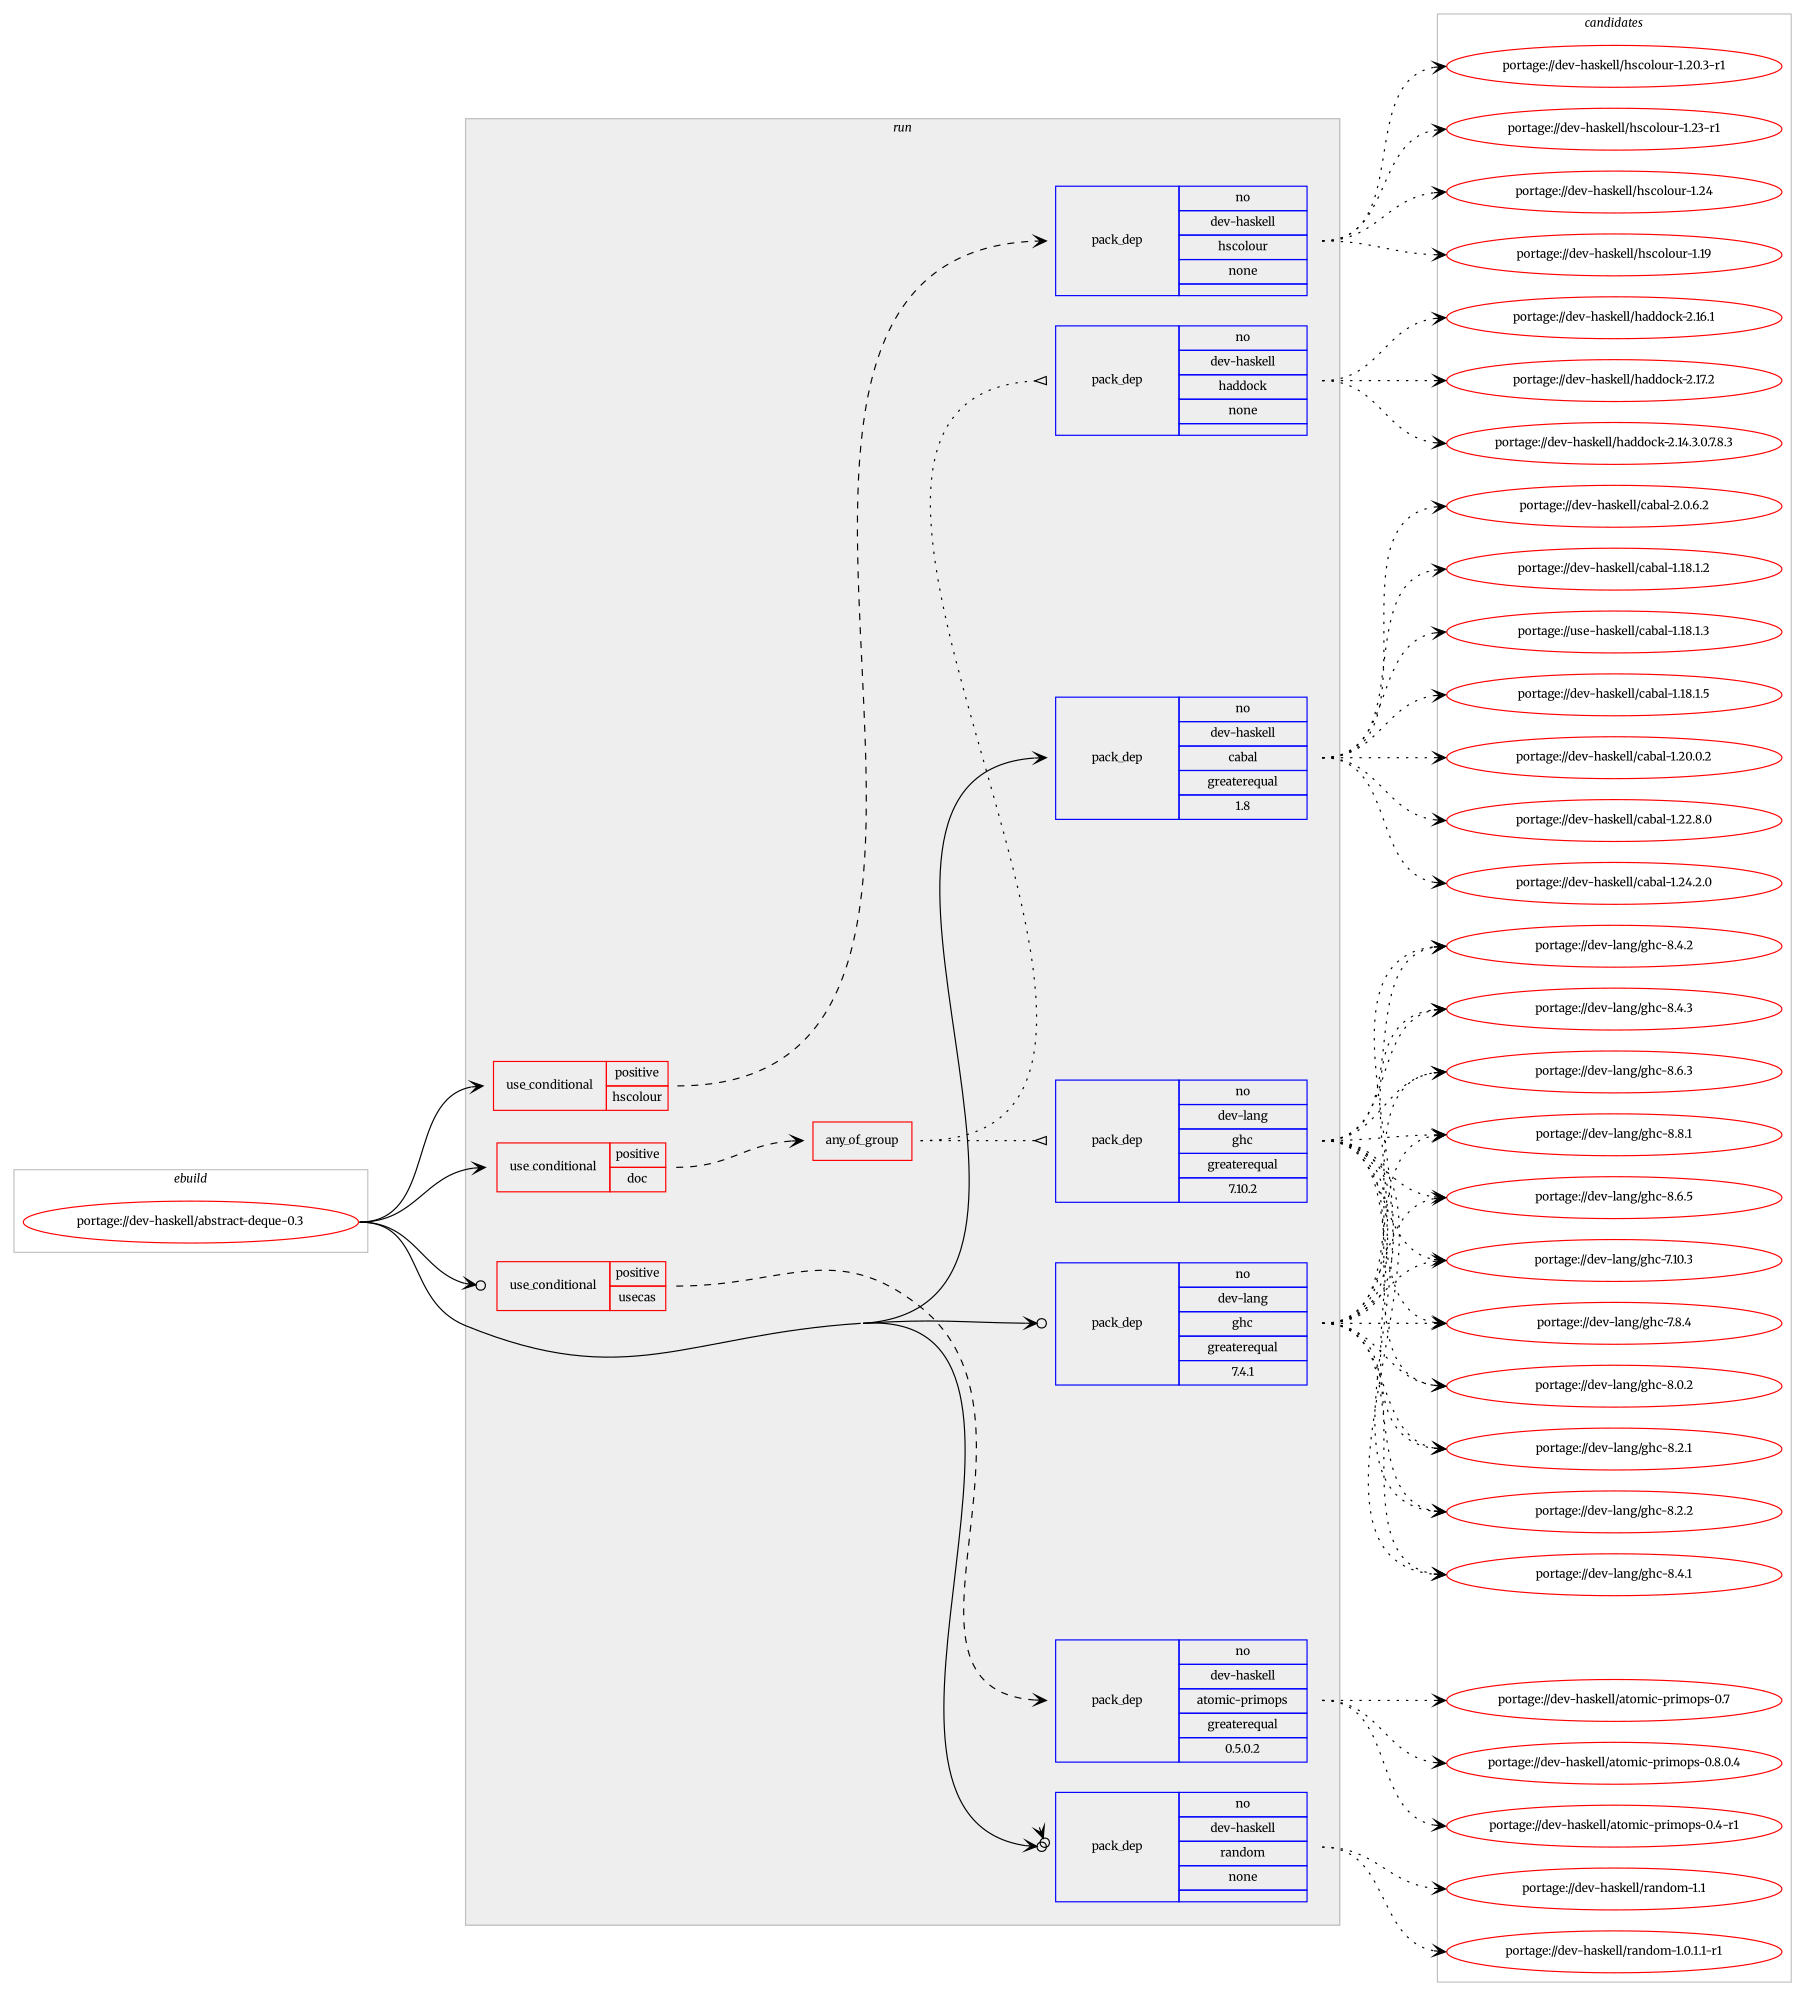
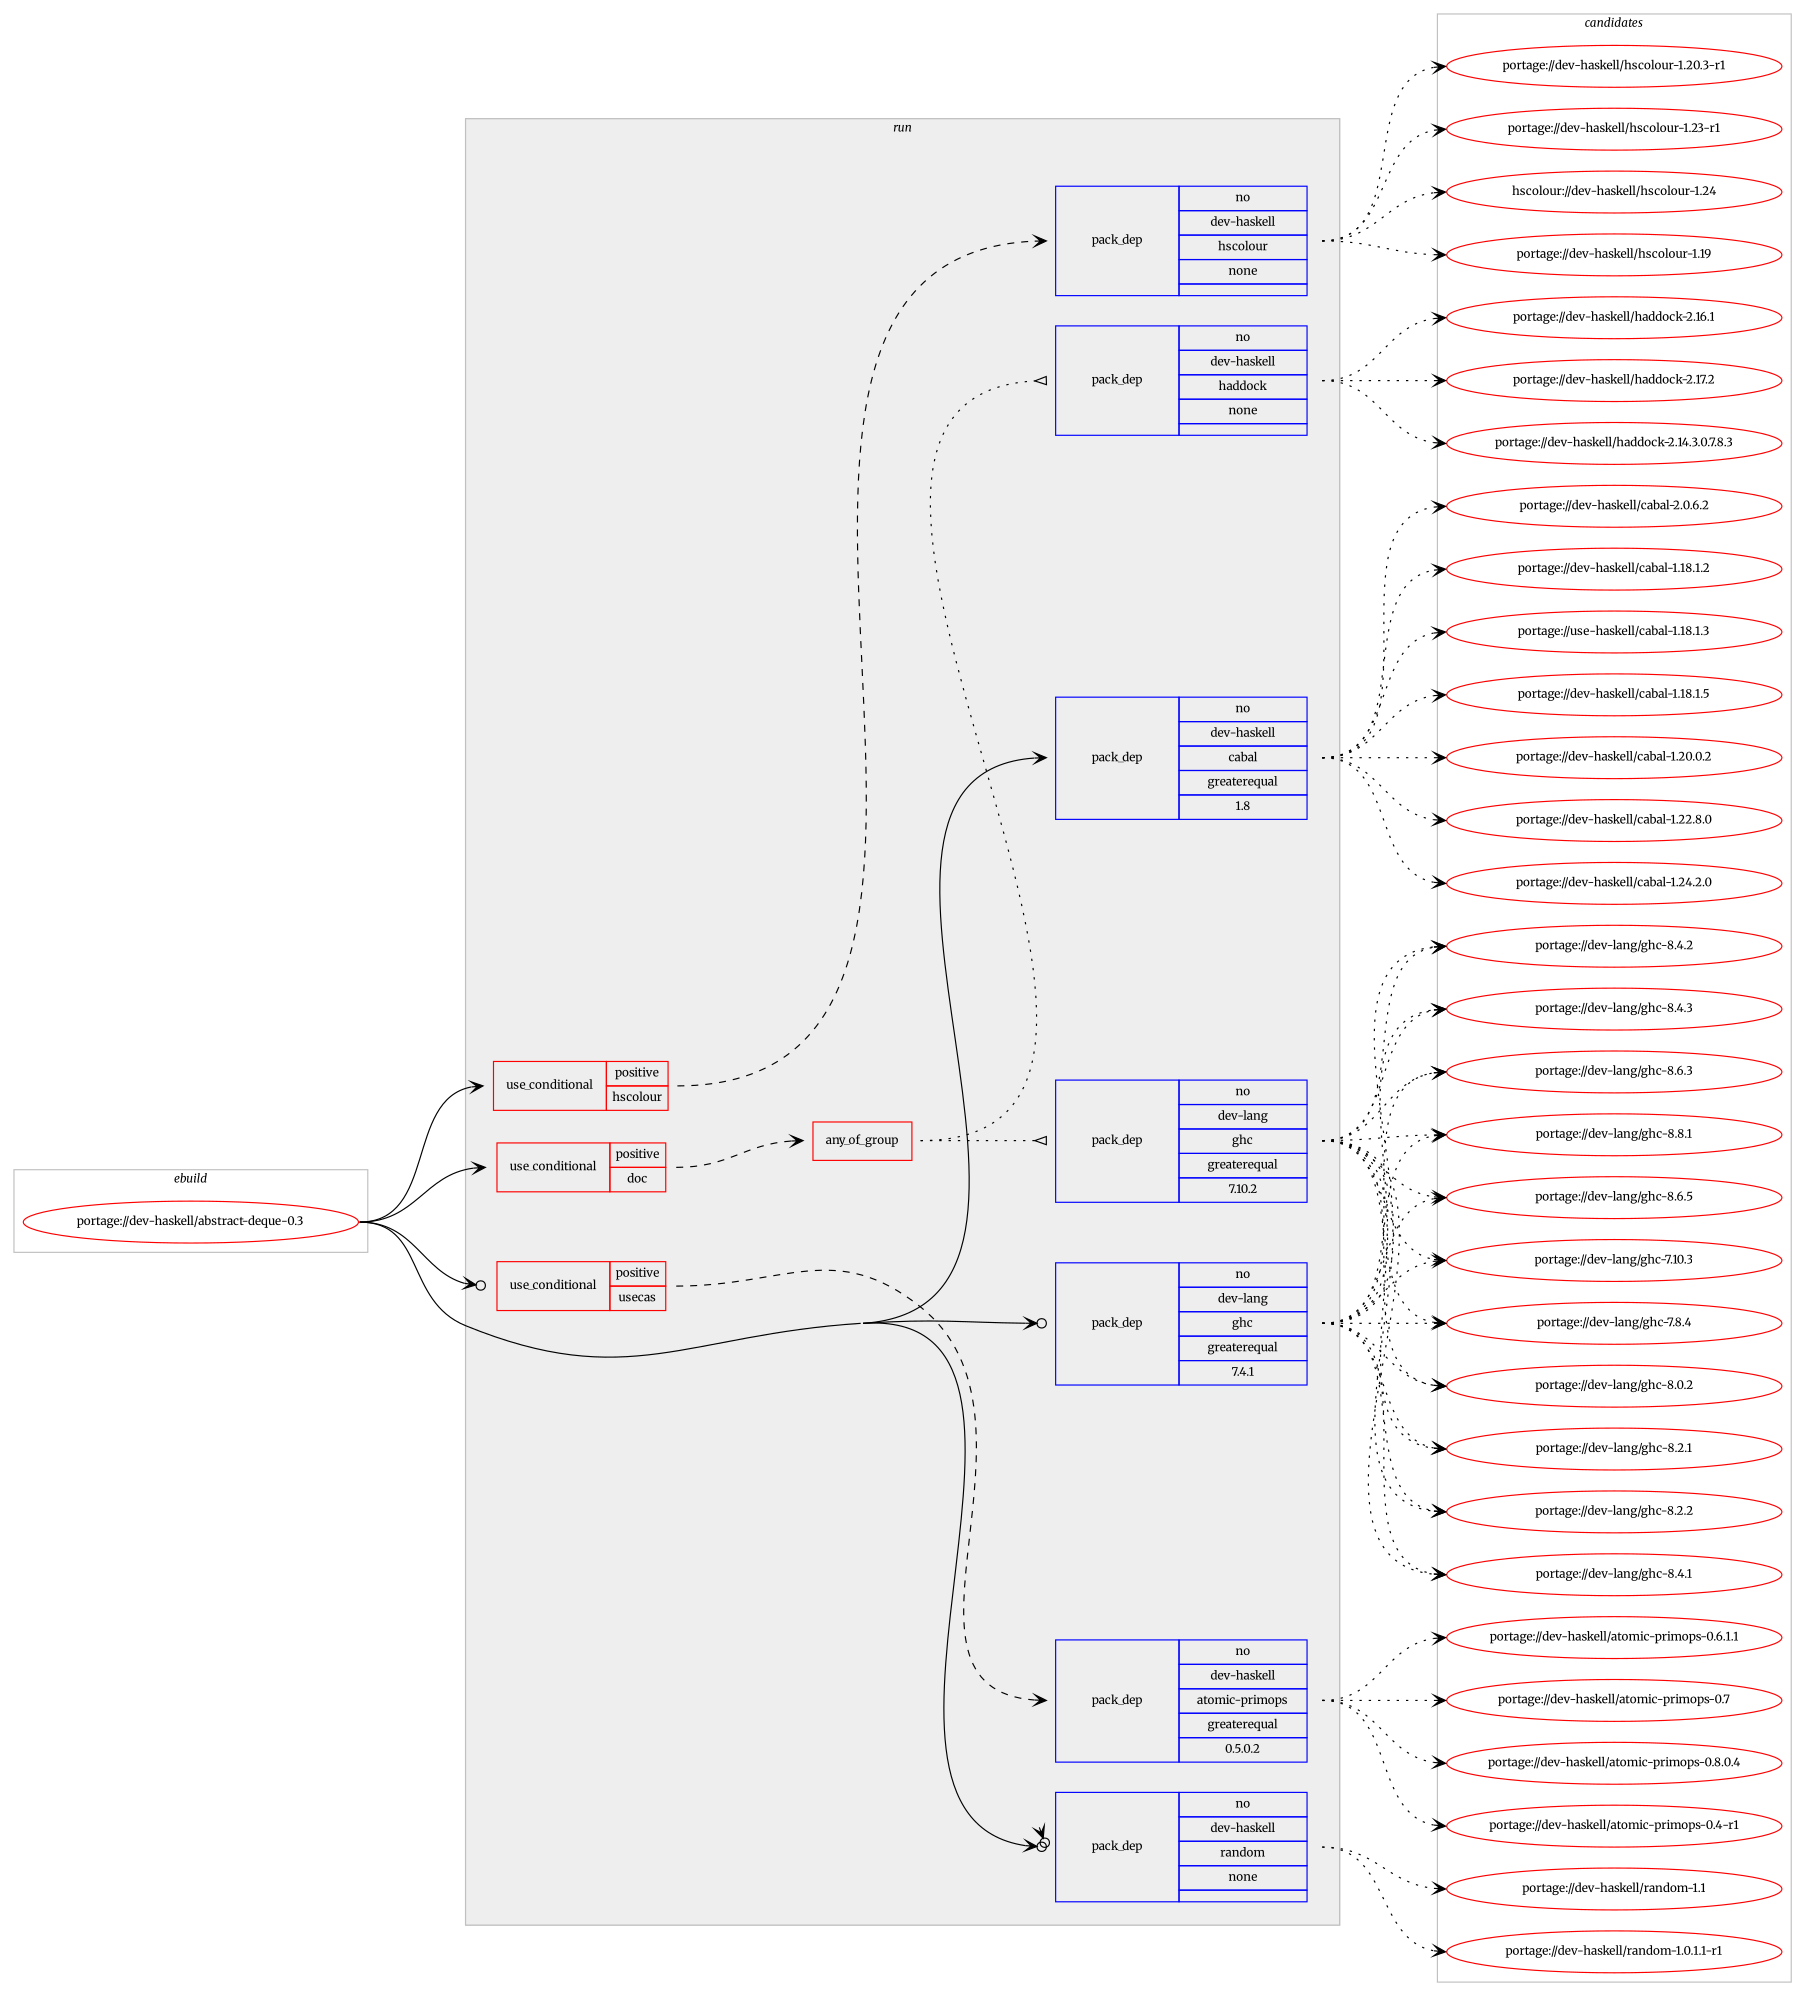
node "portage://dev-haskell/hscolour-1.24": label "portage://dev-haskell/hscolour-1.24" -> "hscolour://dev-haskell/hscolour-1.24"
node "portage://dev-haskell/atomic-primops-0.6.1.1": added
